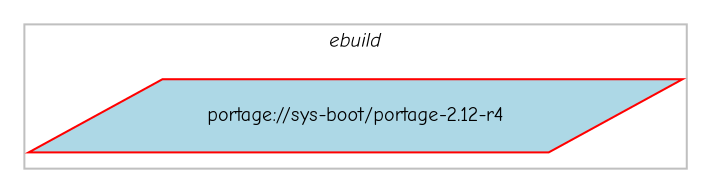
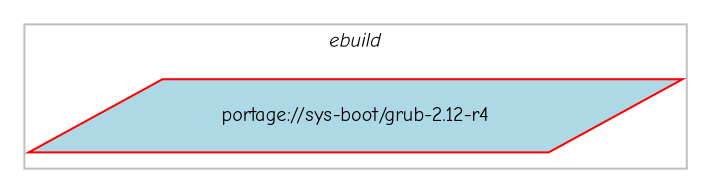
node "portage://sys-boot/portage-2.12-r4": label "portage://sys-boot/portage-2.12-r4" -> "portage://sys-boot/grub-2.12-r4"
